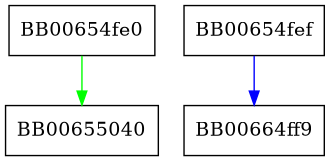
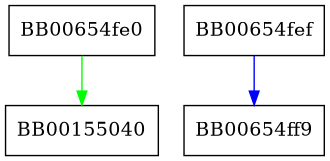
node "BB00655040": label "BB00655040" -> "BB00155040"
node "BB00664ff9": label "BB00664ff9" -> "BB00654ff9"
